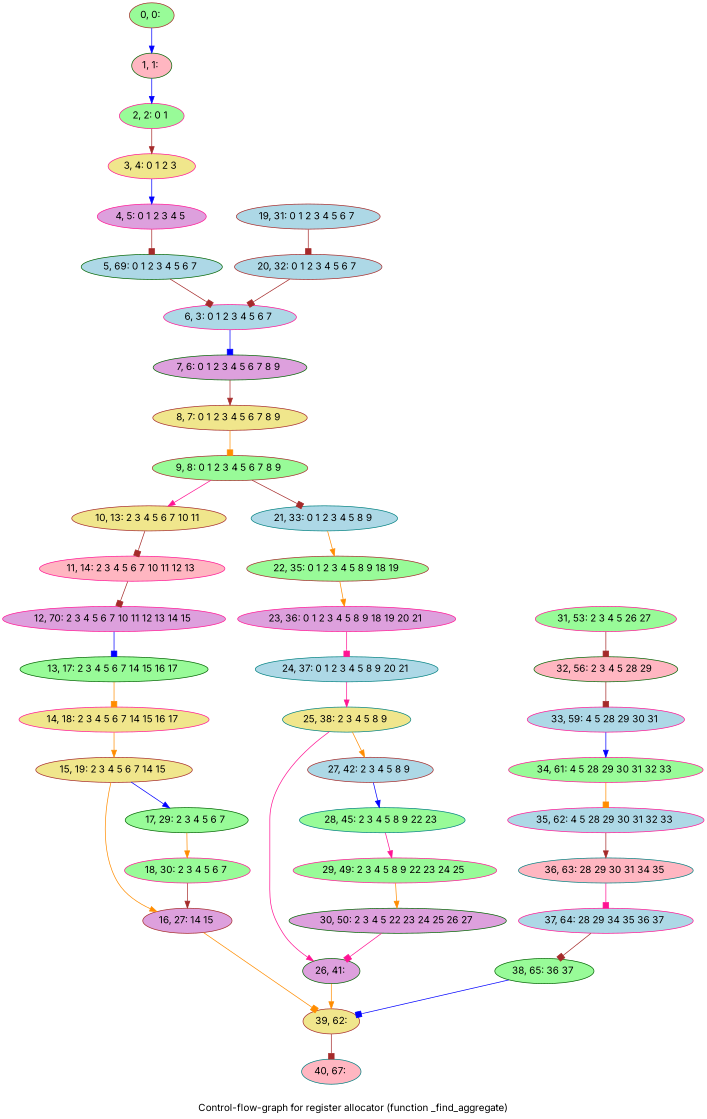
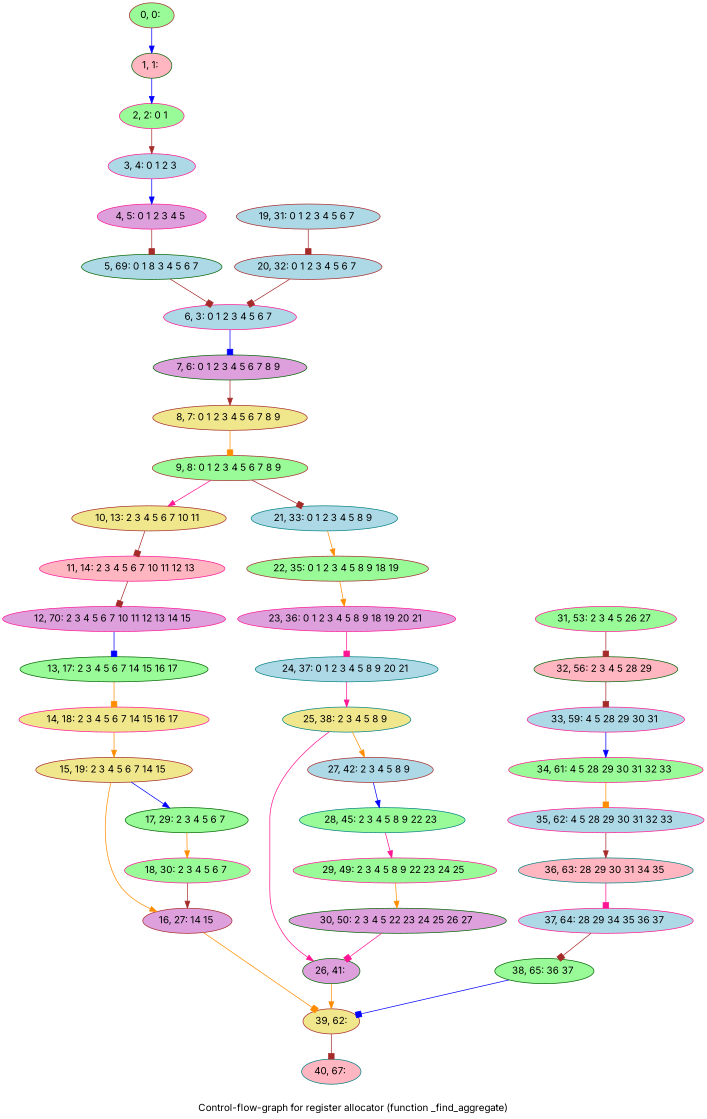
node "3, 4: 0 1 2 3": fillcolor khaki -> lightblue
node "5, 69: 0 1 2 3 4 5 6 7": label "5, 69: 0 1 2 3 4 5 6 7" -> "5, 69: 0 1 8 3 4 5 6 7"
